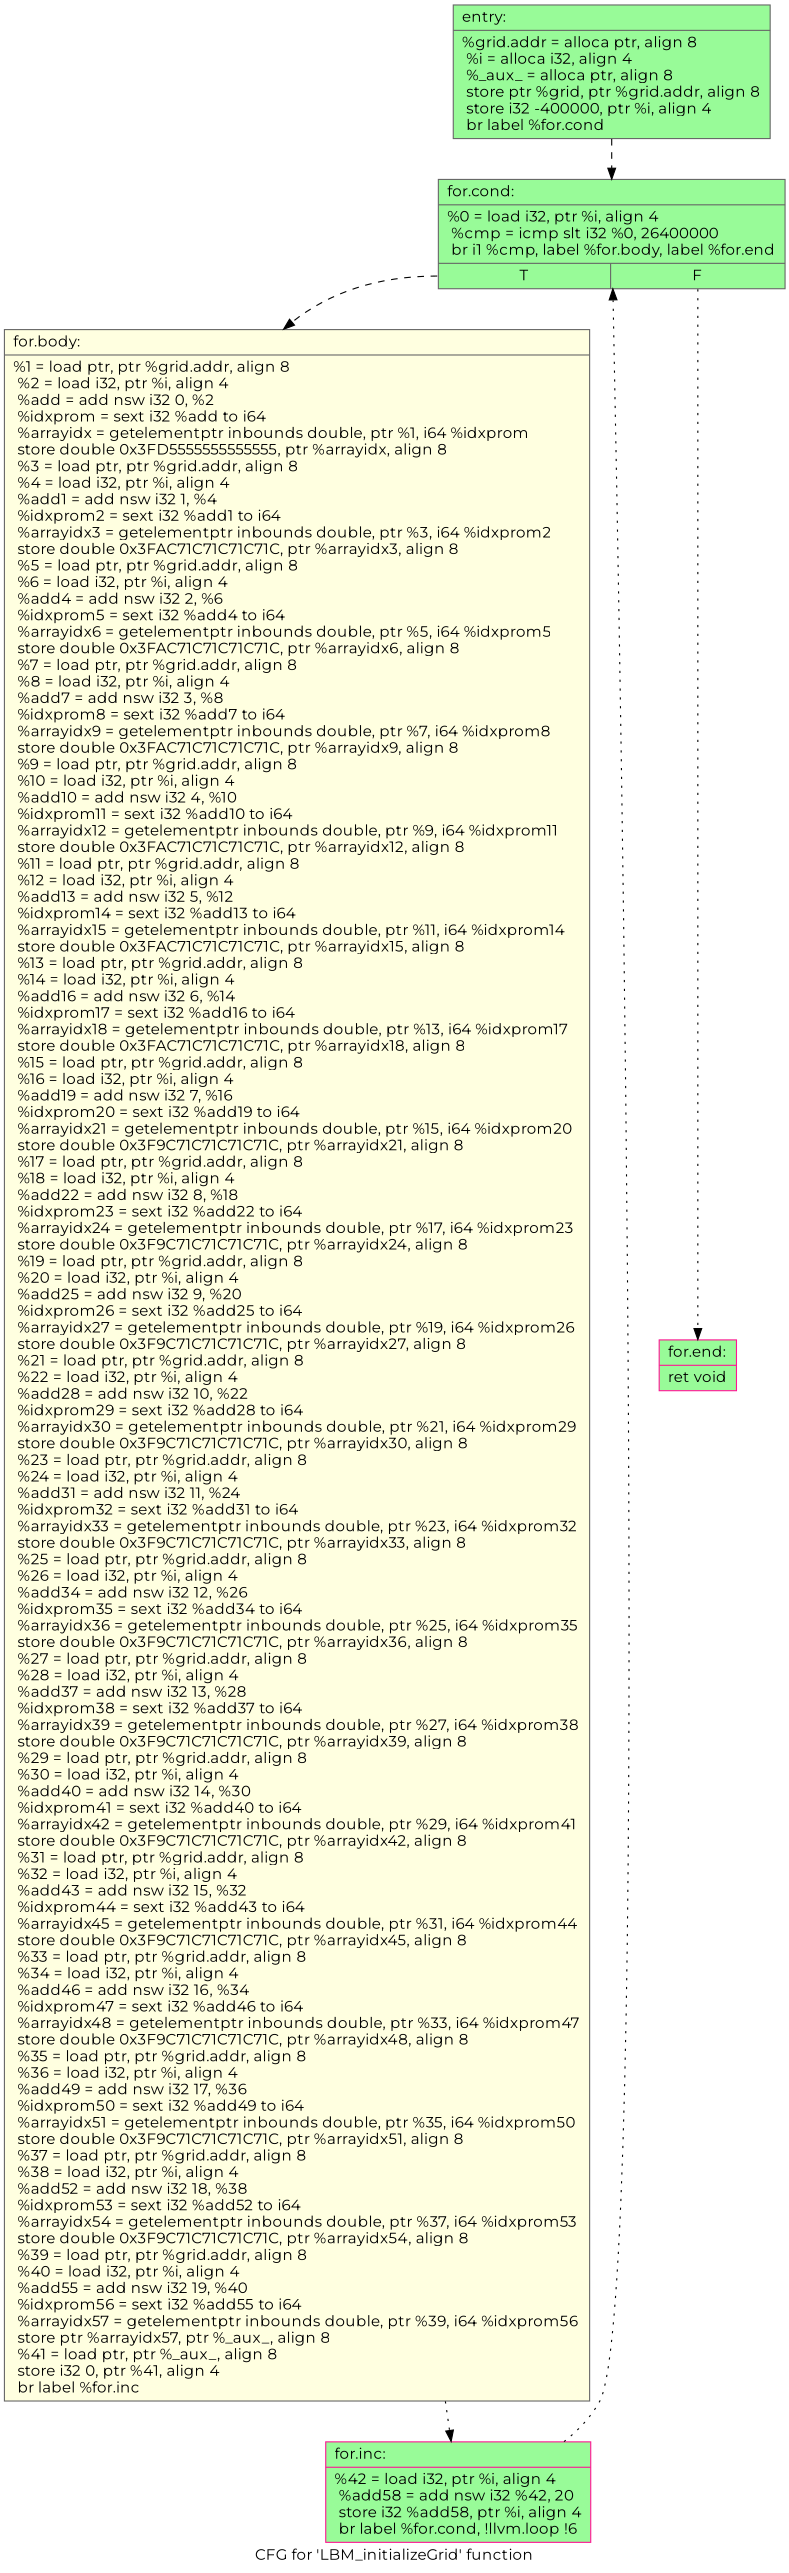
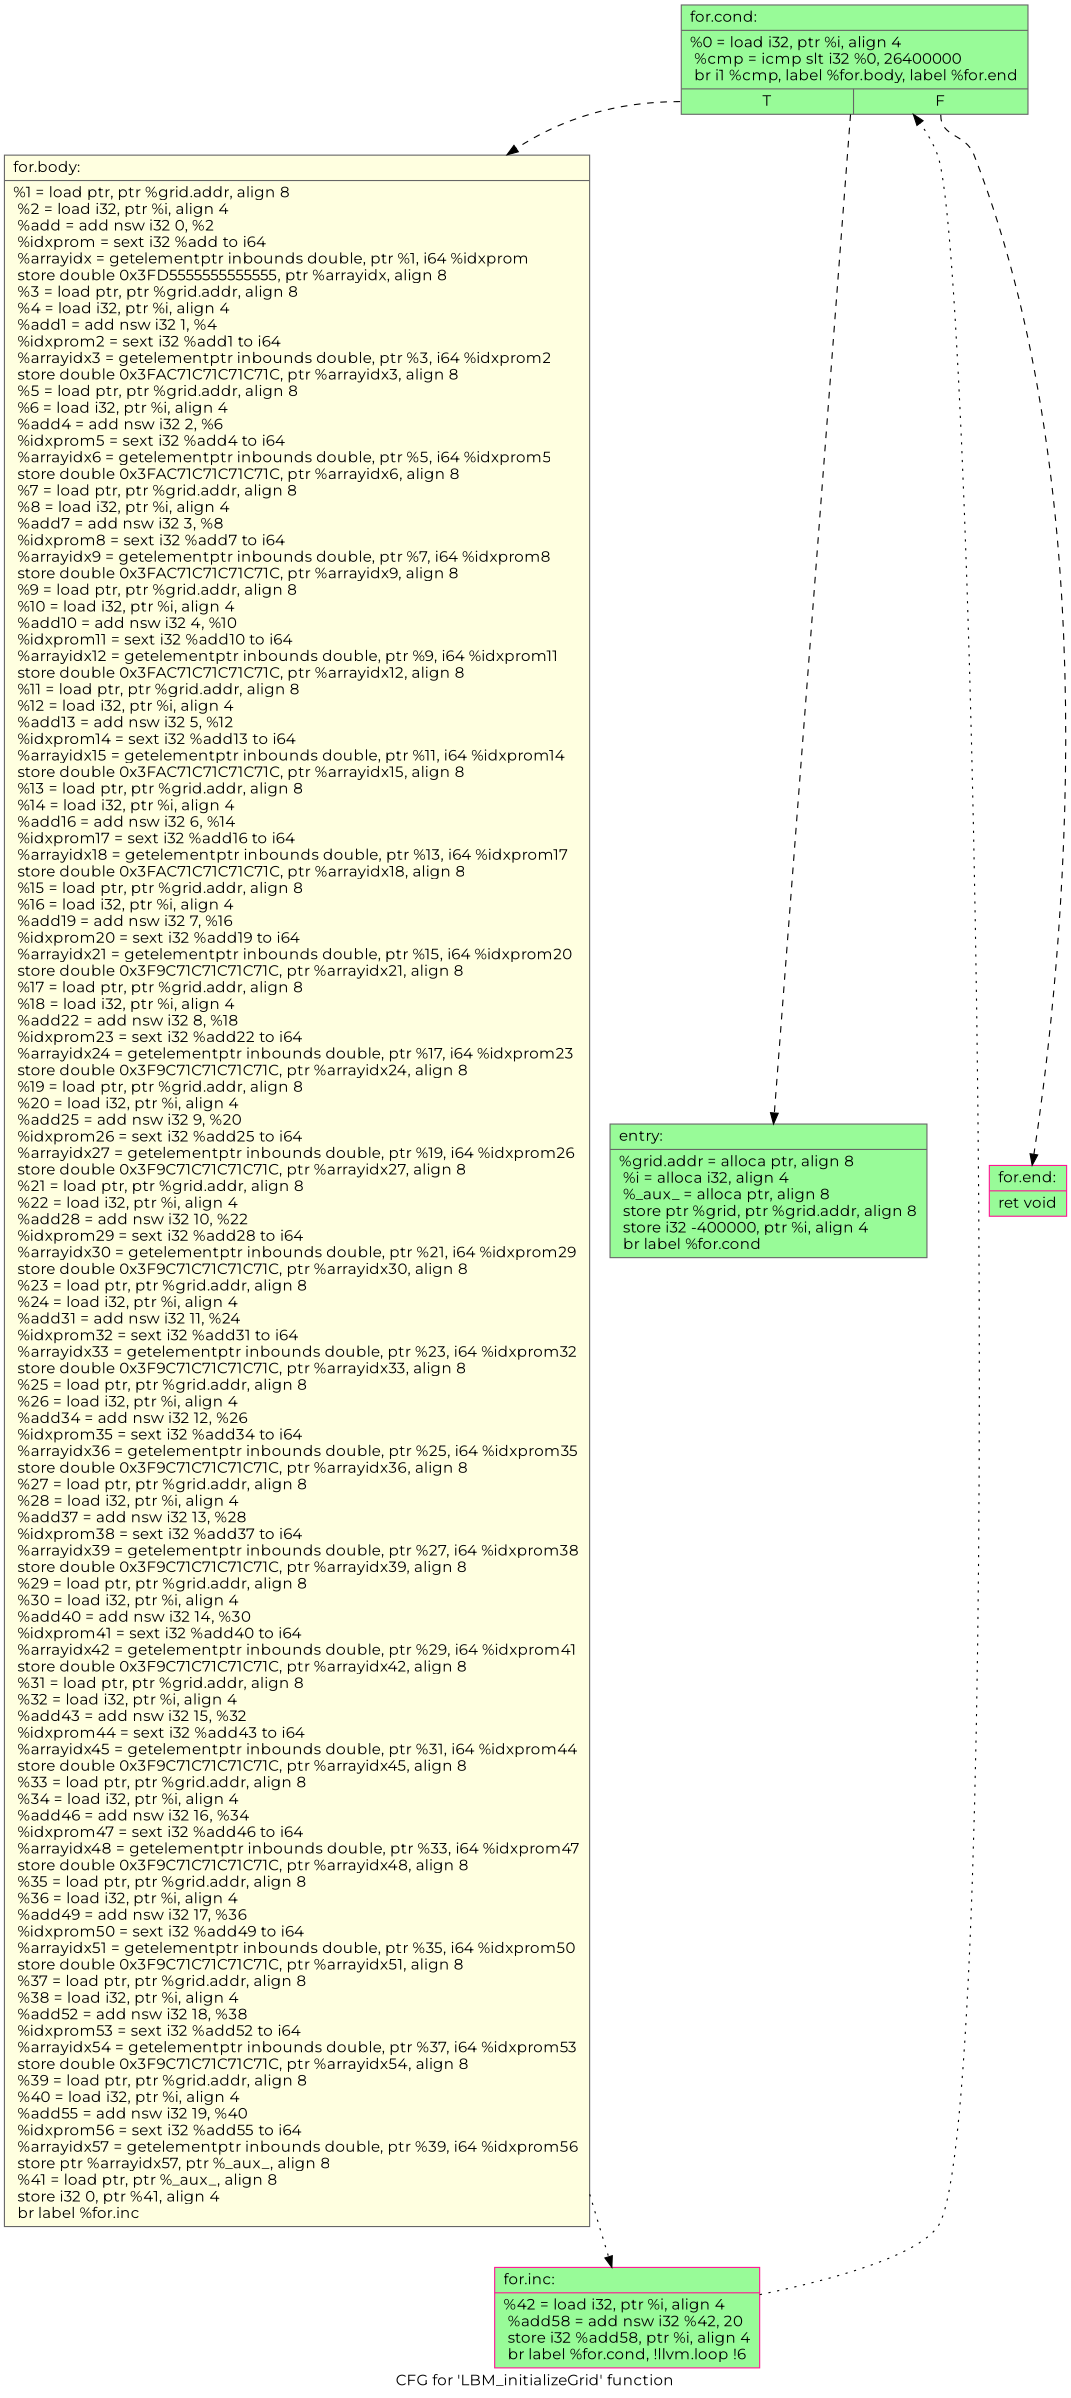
edge "entry:" -> "for.cond:": reversed
edge "for.cond:" -> "for.end:": style dotted -> dashed
